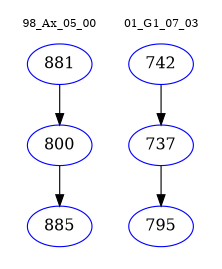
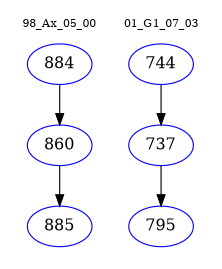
node "881": label "881" -> "884"
node "742": label "742" -> "744"
node "800": label "800" -> "860"
